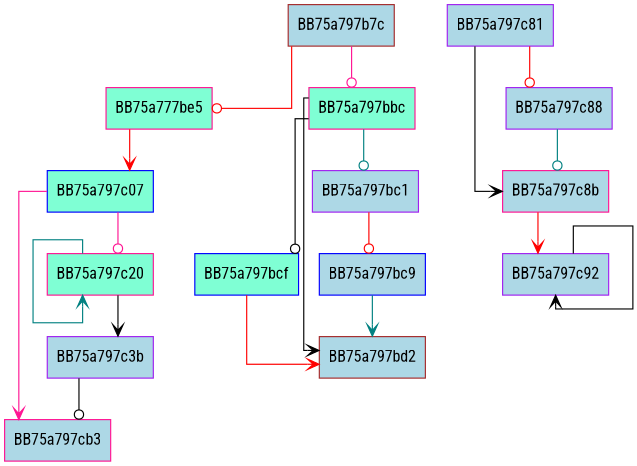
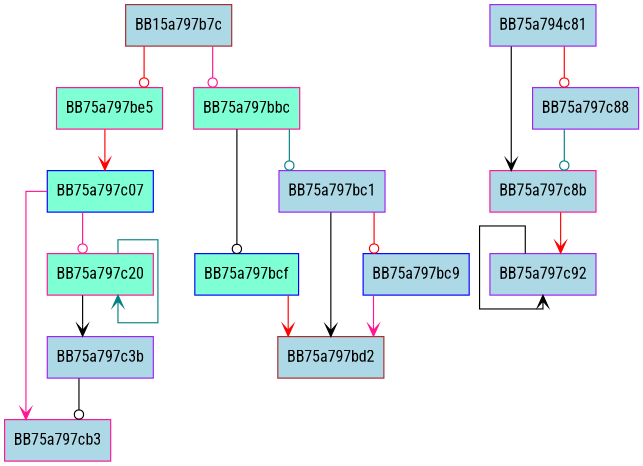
node "BB75a797b7c": label "BB75a797b7c" -> "BB15a797b7c"
node "BB75a797c81": label "BB75a797c81" -> "BB75a794c81"
node "BB75a777be5": label "BB75a777be5" -> "BB75a797be5"
edge "BB75a797bbc" -> "BB75a797bd2": now "BB75a797bc1" -> "BB75a797bd2"
edge "BB75a797bc9" -> "BB75a797bd2": color teal -> deeppink
